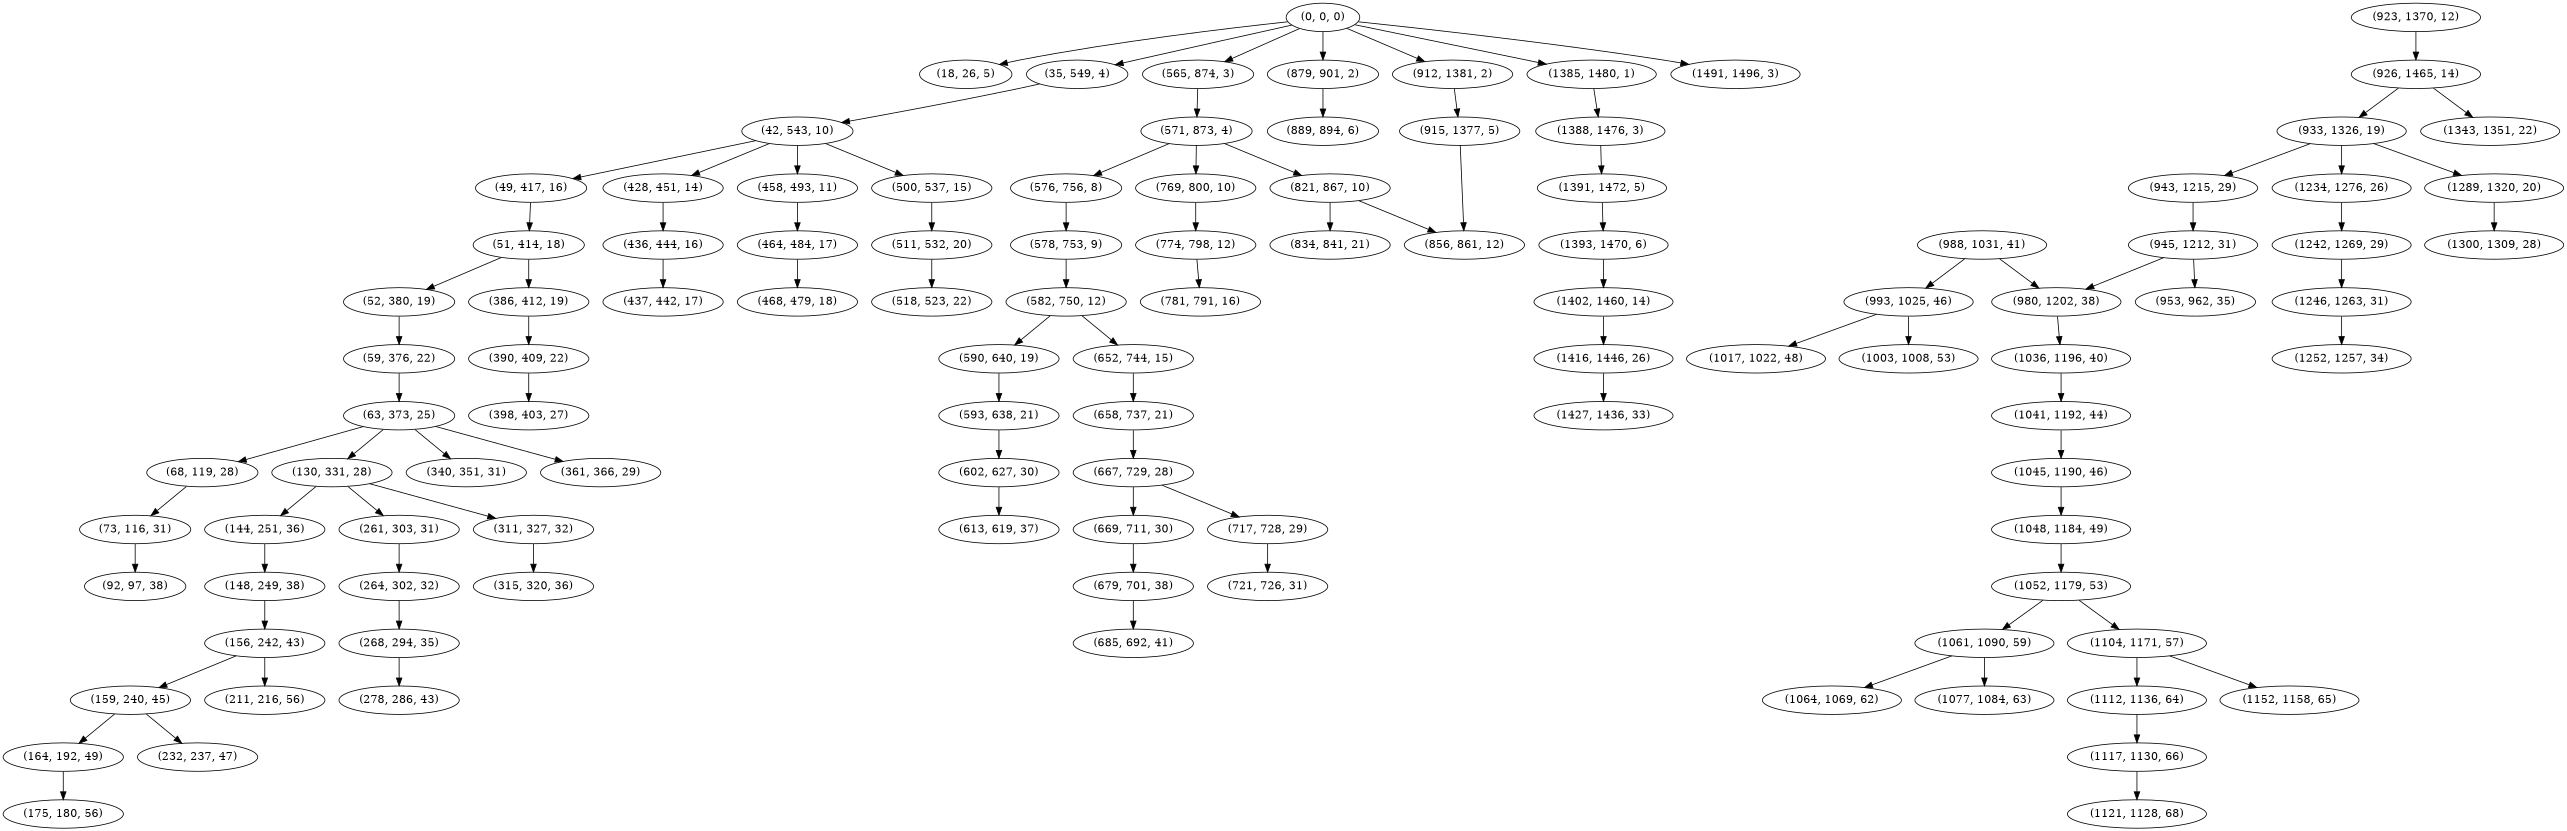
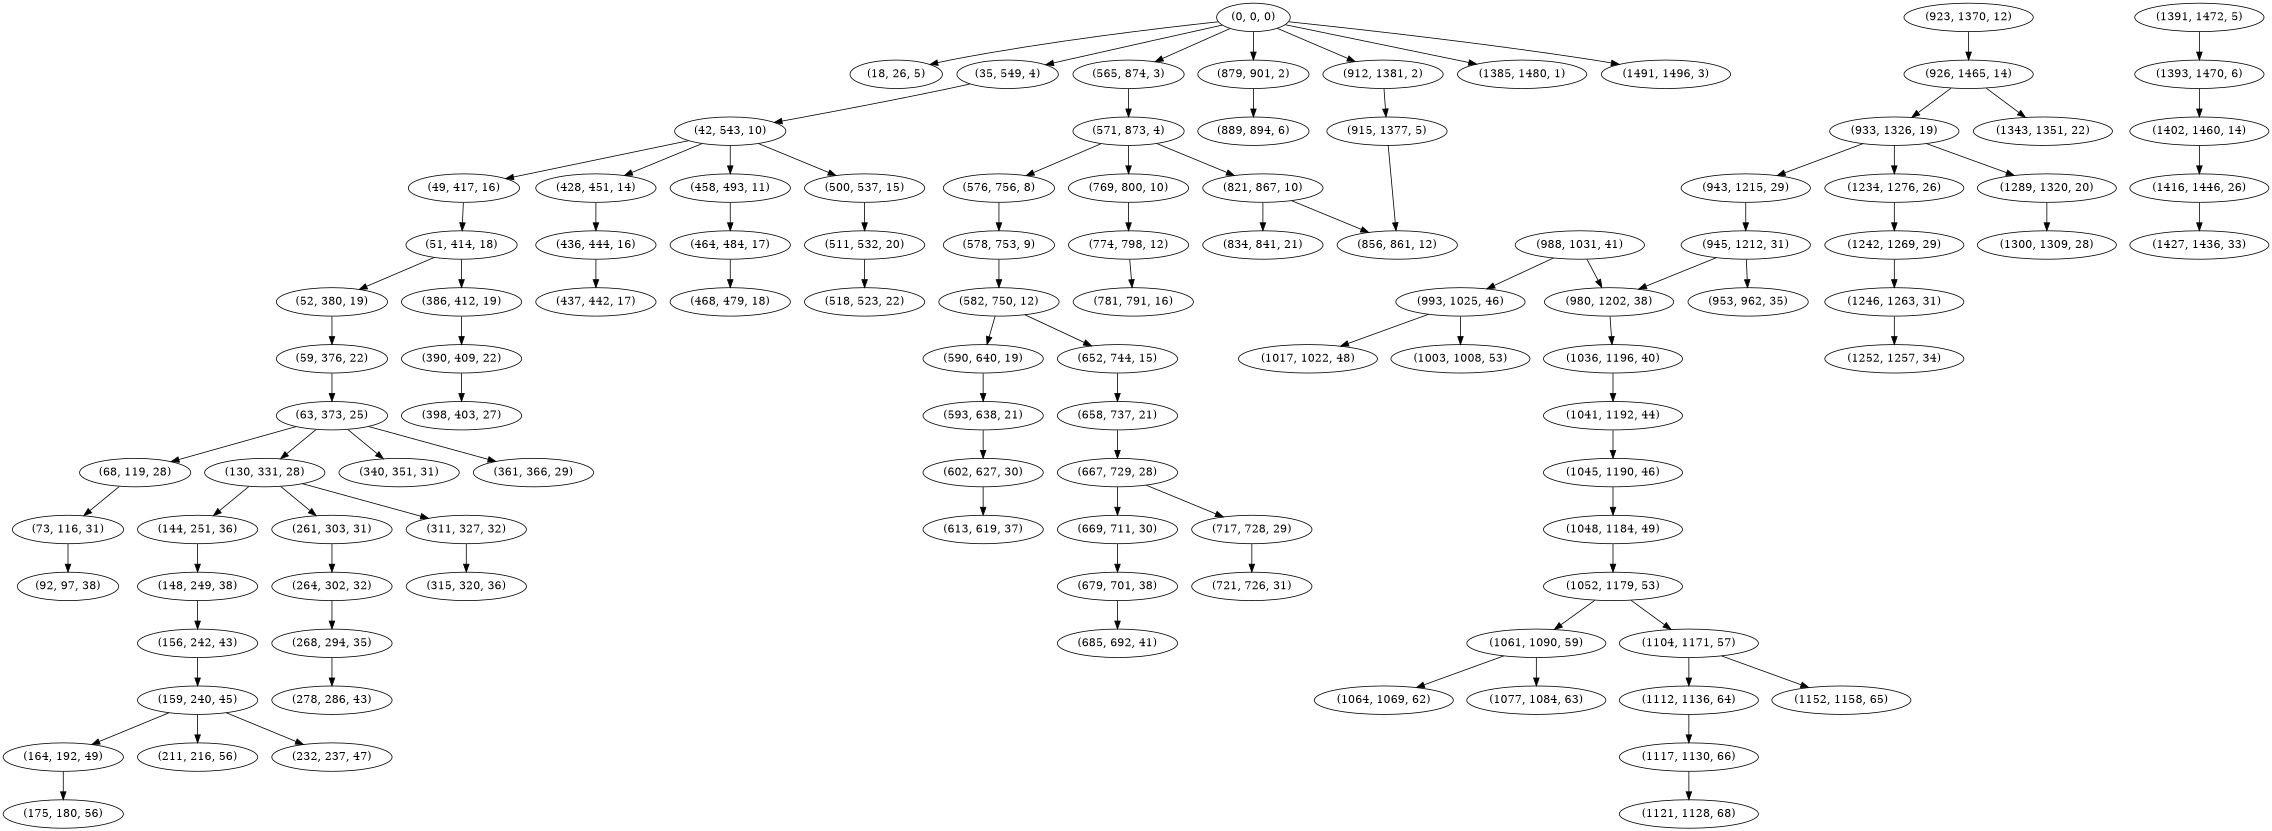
node "(1388, 1476, 3)": removed
edge "(156, 242, 43)" -> "(211, 216, 56)": now "(159, 240, 45)" -> "(211, 216, 56)"
